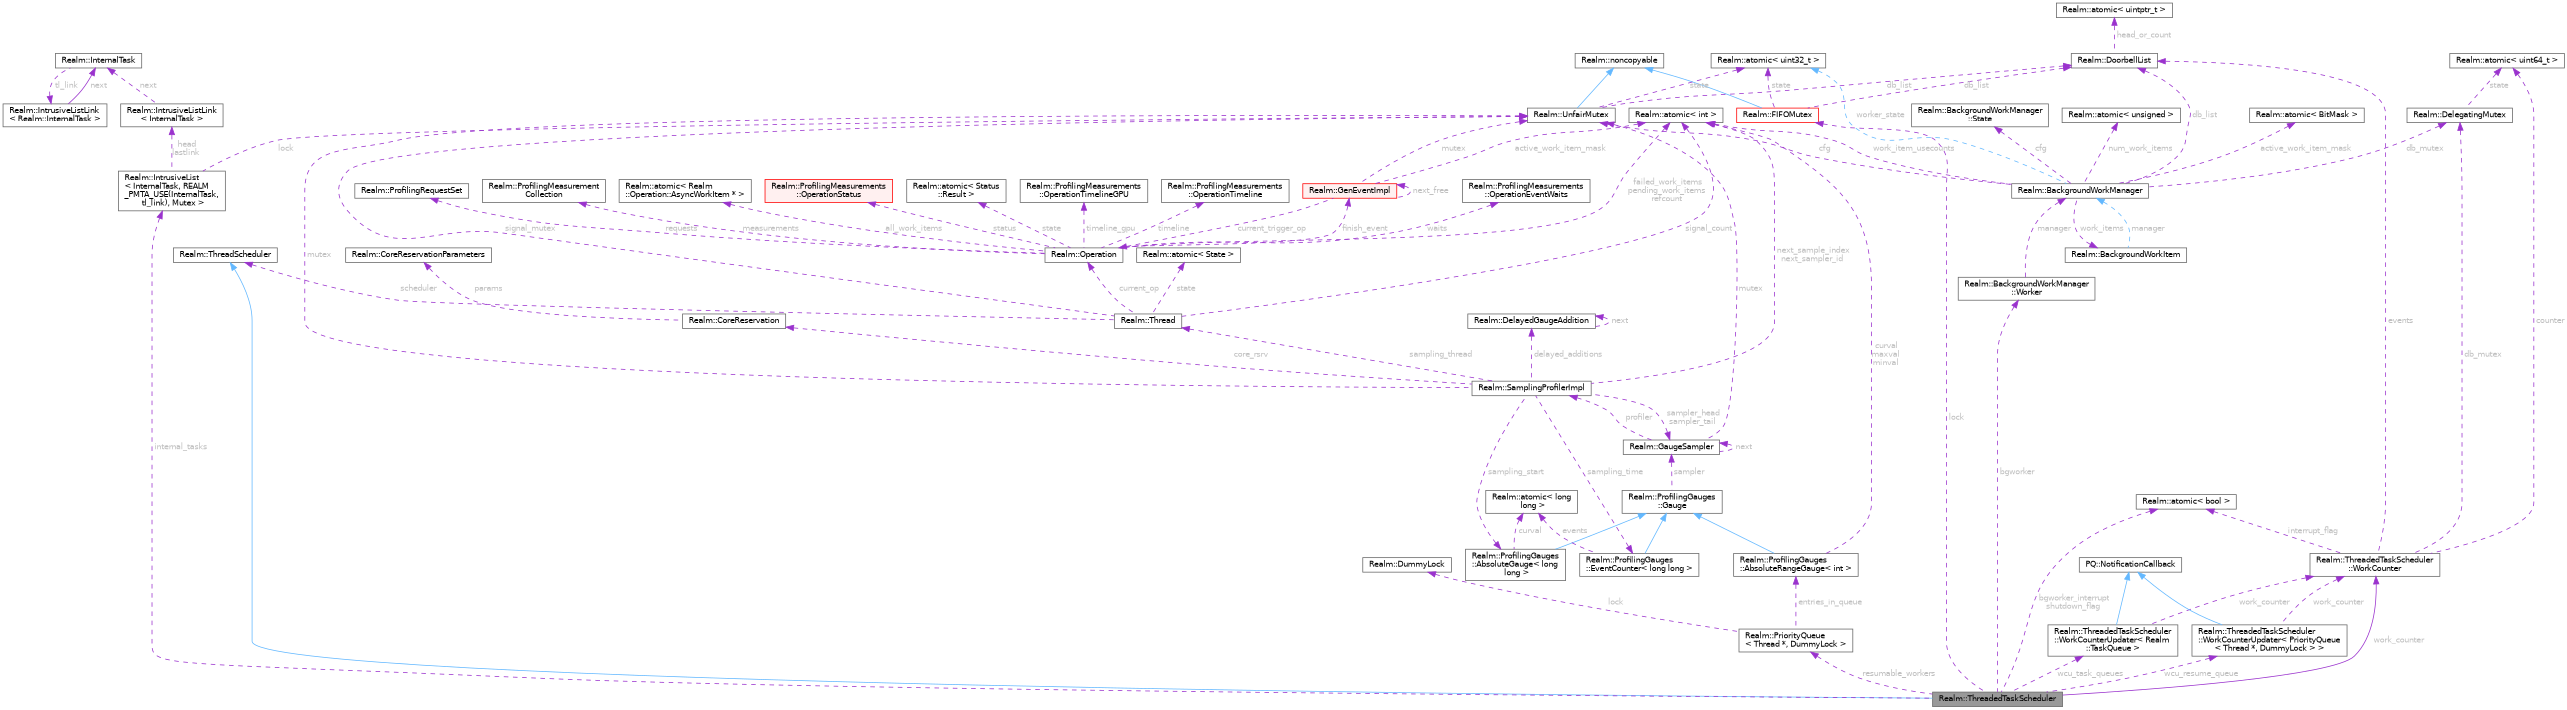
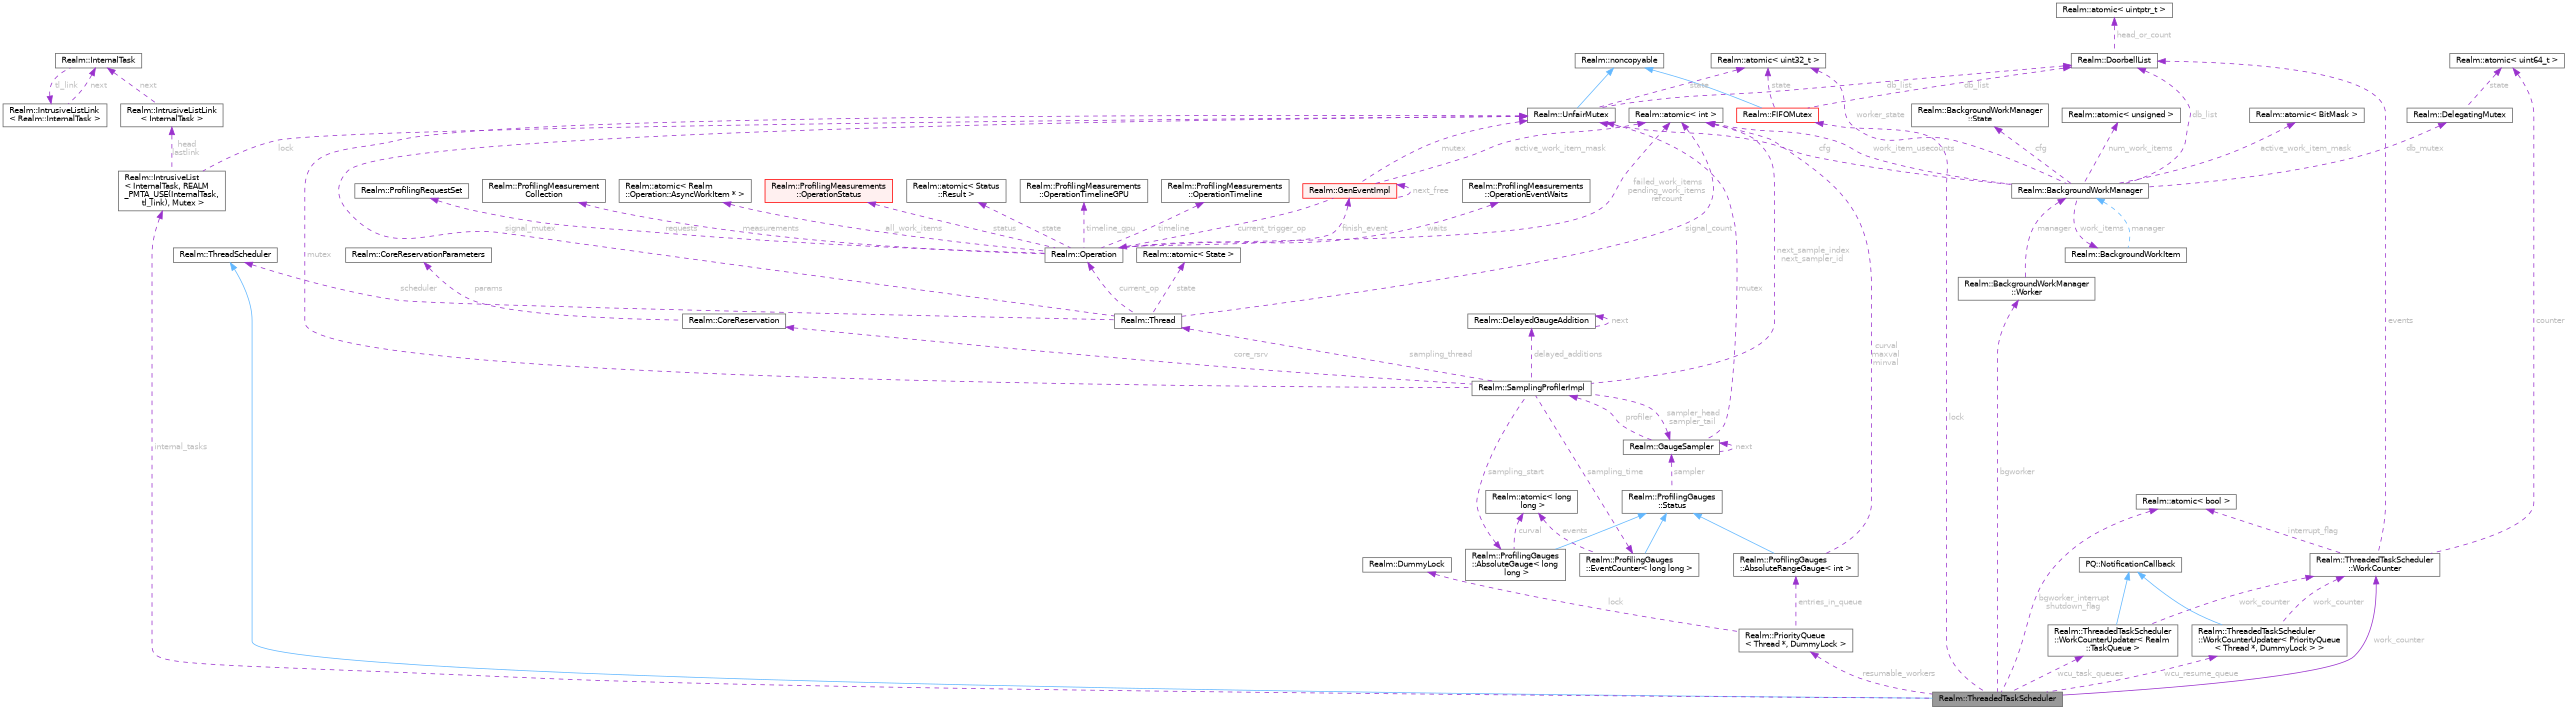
edge "Realm::IntrusiveListLink < Realm::InternalTask >" -> "Realm::InternalTask": style solid -> dashed
edge "Realm::BackgroundWorkManager" -> "Realm::atomic< uint32_t >": color steelblue1 -> darkorchid3
edge "Realm::ThreadedTaskScheduler ::WorkCounter" -> "Realm::DelegatingMutex": removed, label "db_mutex"
node "Realm::ProfilingGauges ::Gauge": label "Realm::ProfilingGauges ::Gauge" -> "Realm::ProfilingGauges ::Status"
